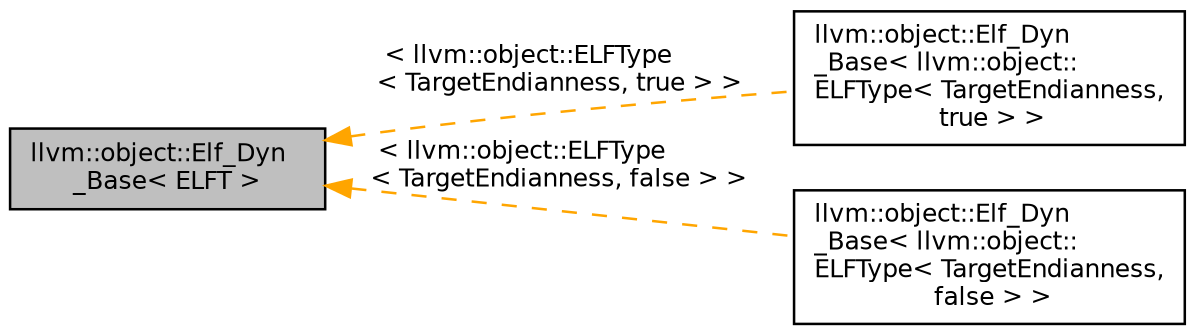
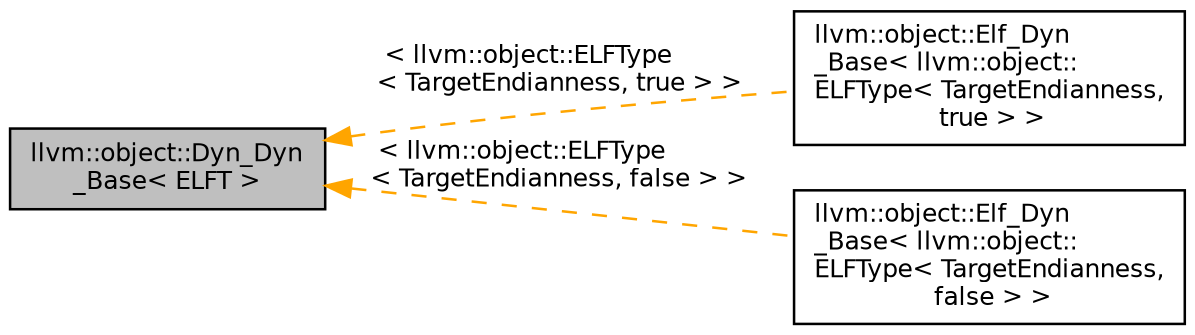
node "llvm::object::Elf_Dyn _Base< ELFT >": label "llvm::object::Elf_Dyn _Base< ELFT >" -> "llvm::object::Dyn_Dyn _Base< ELFT >"
